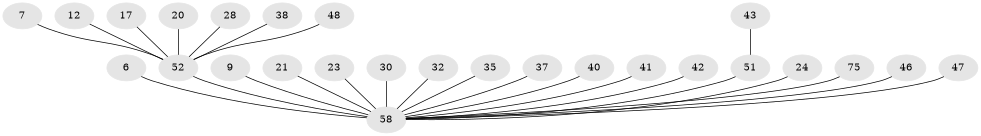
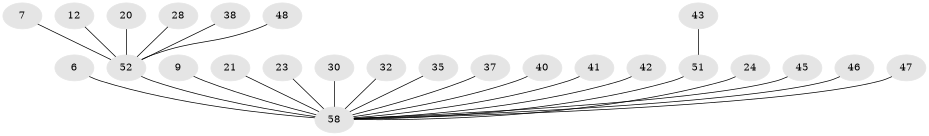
node "17": removed
node "75": label "75" -> "45"
